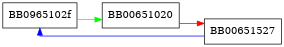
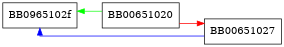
edge "BB0965102f" -> "BB00651020": reversed
node "BB00651527": label "BB00651527" -> "BB00651027"
